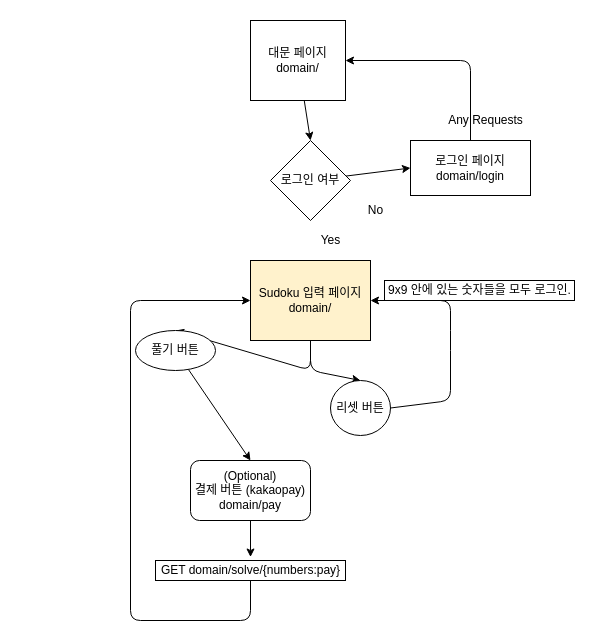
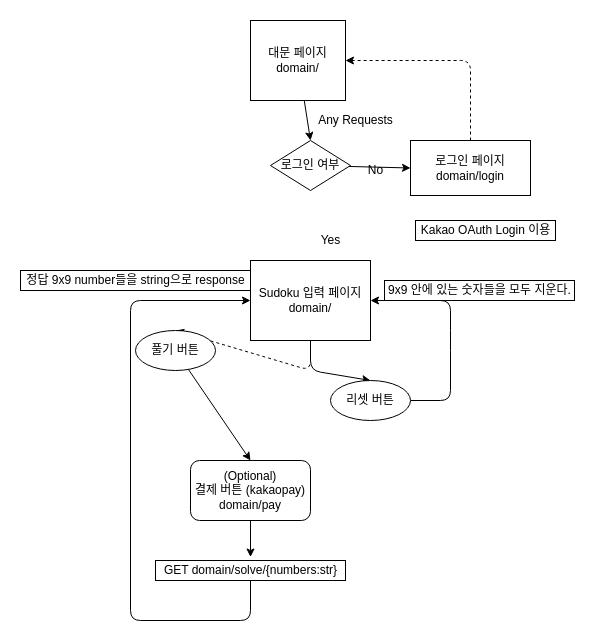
edge "로그인 페이지 domain/login" -> "대문 페이지 domain/": style solid -> dashed
node "Any Requests": moved (486, 121) -> (356, 121)
node "로그인 여부": size 80x80 -> 80x50
node "No": moved (376, 211) -> (376, 171)
node "Kakao OAuth Login 이용": added
node "정답 9x9 number들을 string으로 response": added
node "9x9 안에 있는 숫자들을 모두 로그인.": label "9x9 안에 있는 숫자들을 모두 로그인." -> "9x9 안에 있는 숫자들을 모두 지운다."
node "Sudoku 입력 페이지 domain/": fillcolor #fff2cc -> #ffffff
edge "Sudoku 입력 페이지 domain/" -> "풀기 버튼": style solid -> dashed
node "리셋 버튼": size 60x55 -> 80x40
node "GET domain/solve/{numbers:pay}": label "GET domain/solve/{numbers:pay}" -> "GET domain/solve/{numbers:str}"
